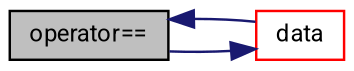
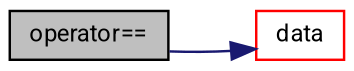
edge "data" -> "operator==": removed
